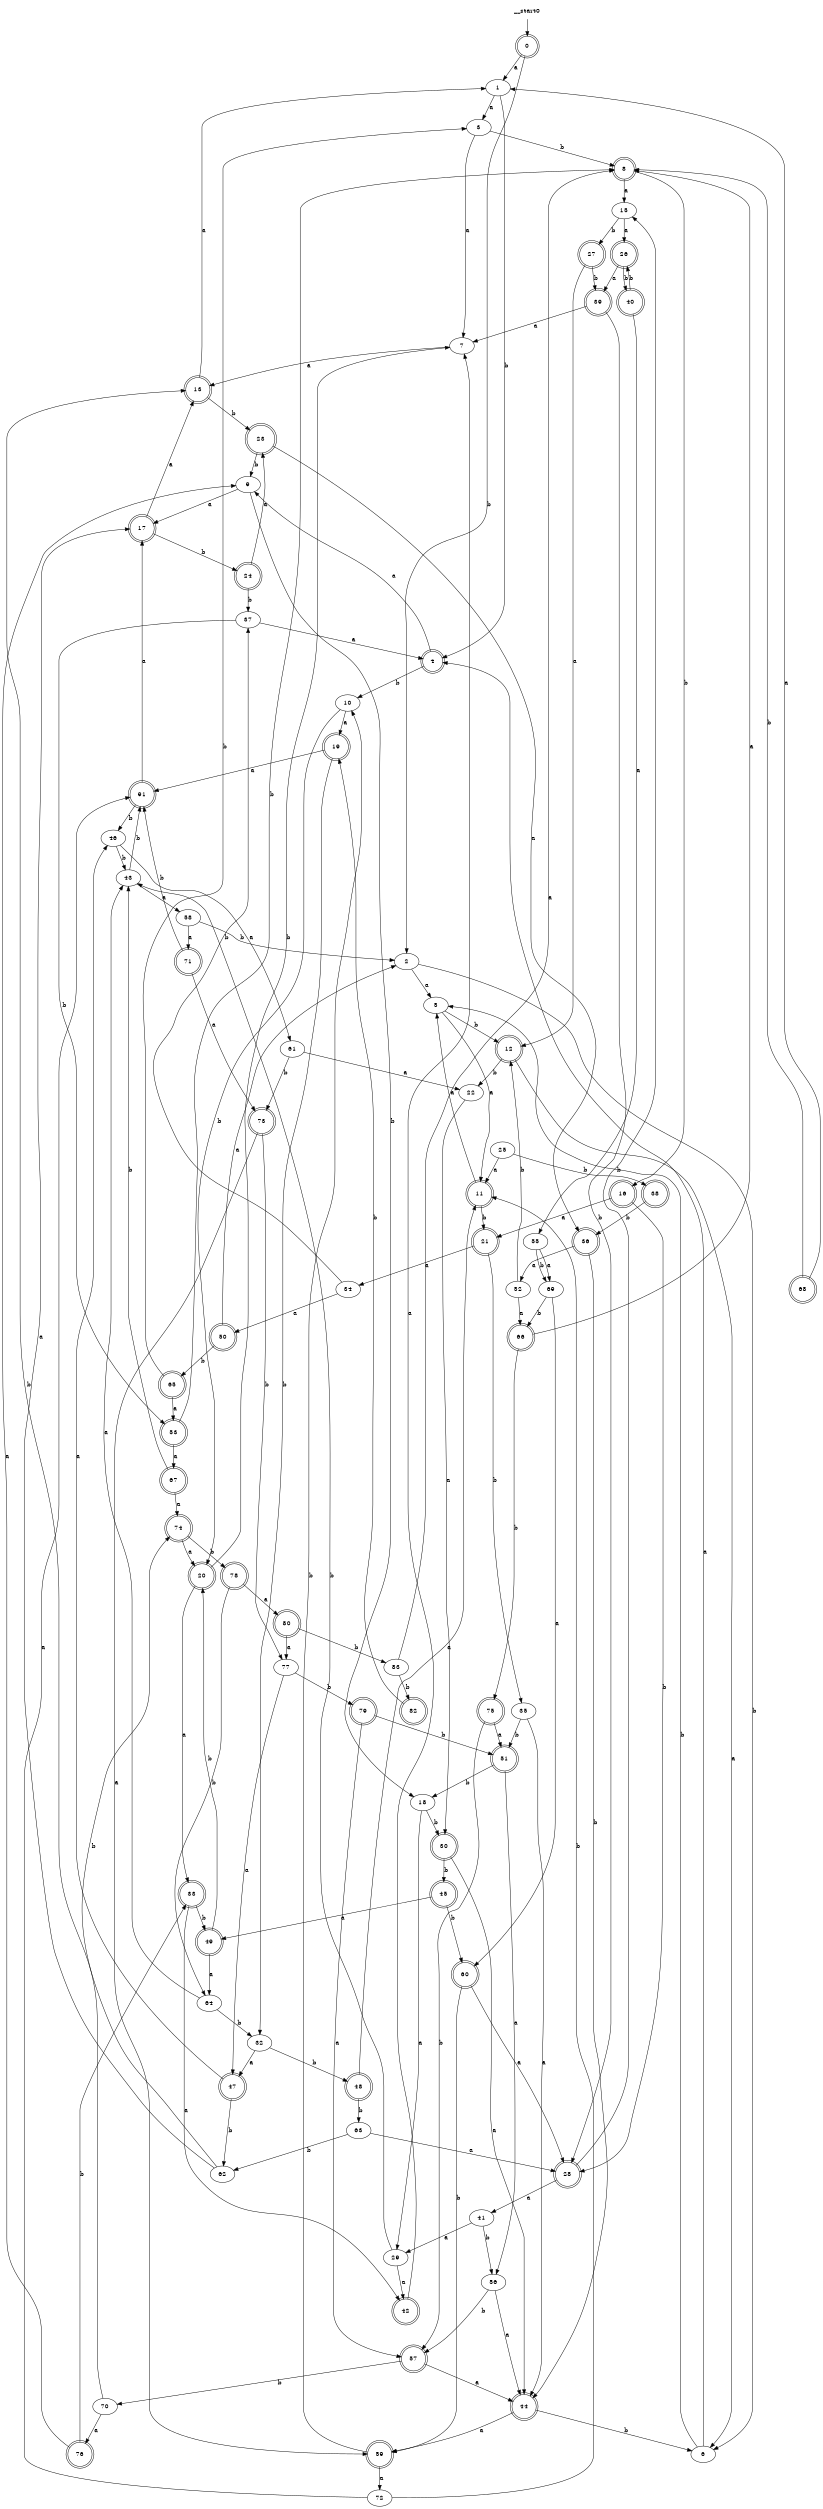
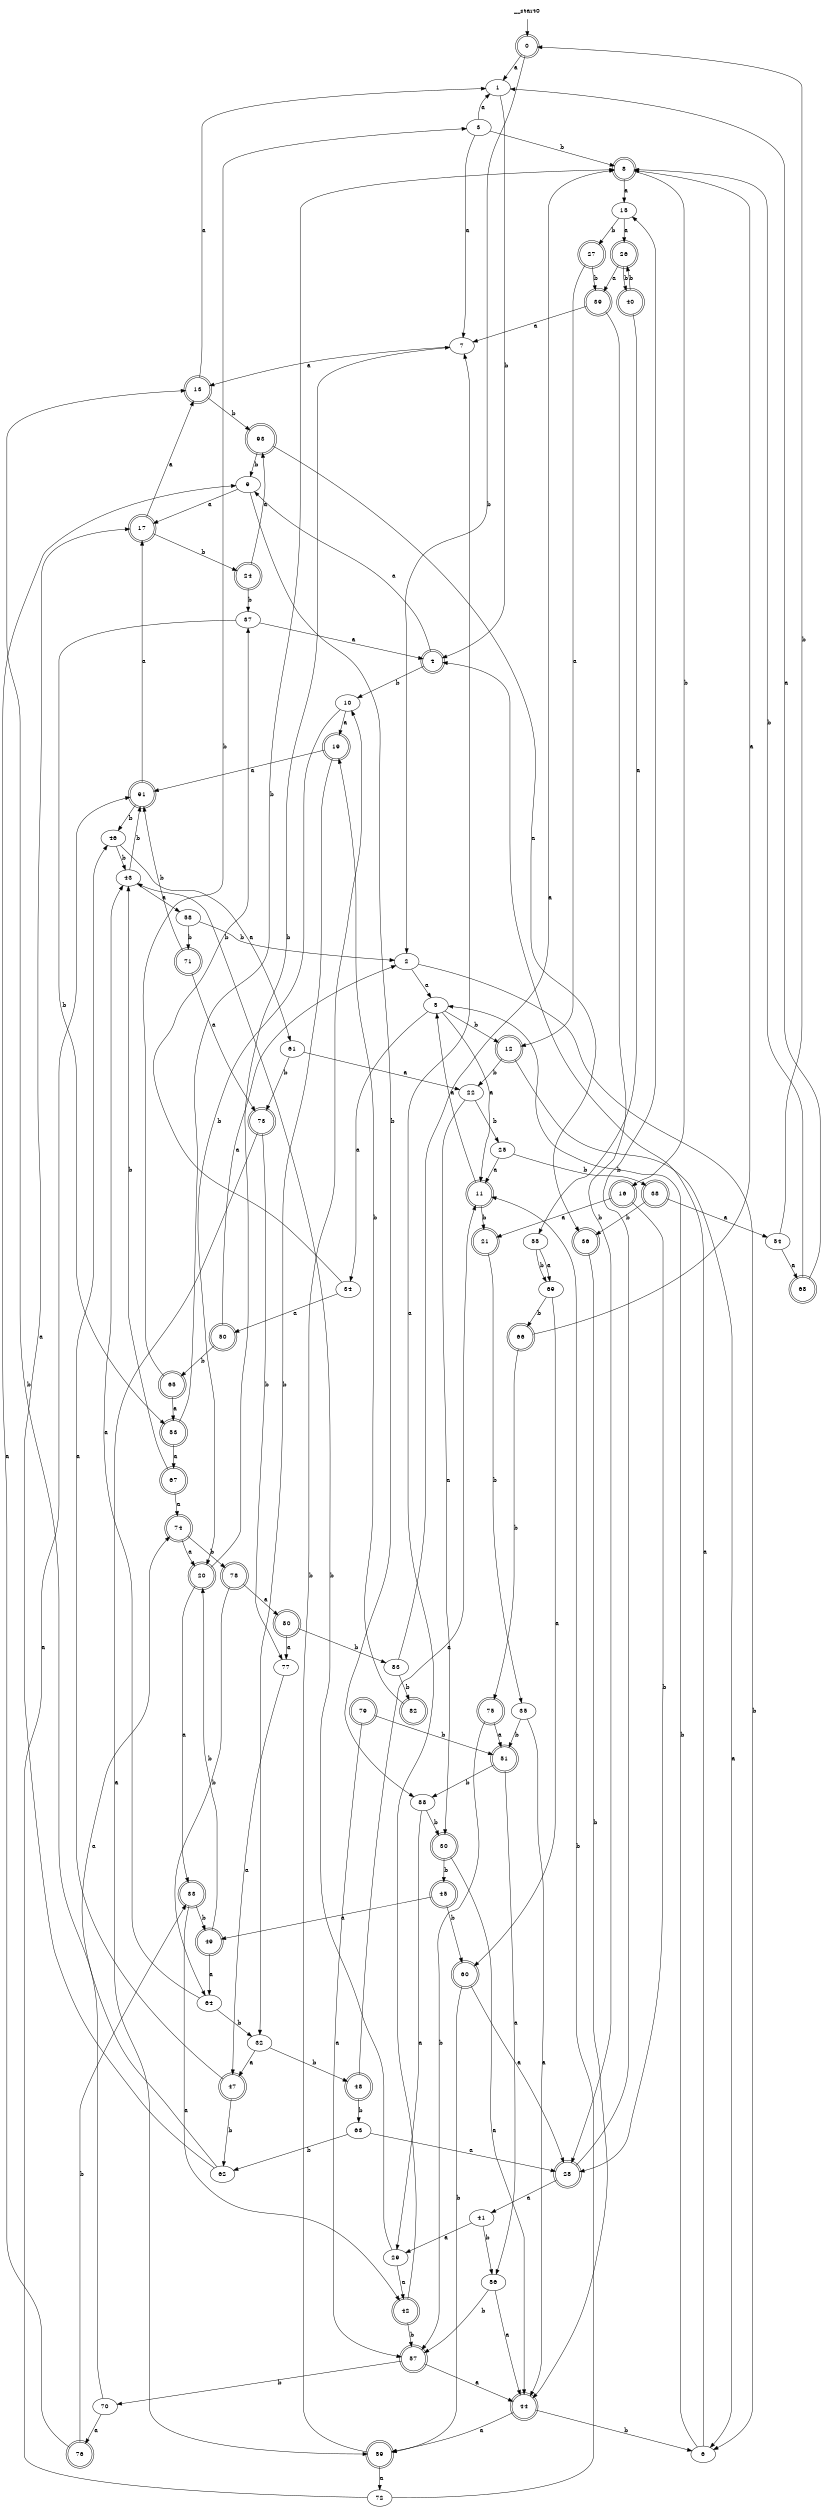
edge "1" -> "3": reversed
node "23": label "23" -> "93"
edge "58" -> "71": label "a" -> "b"
edge "22" -> "25": added, label "b"
node "54": added
edge "21" -> "34": now "5" -> "34"
node "52": removed
edge "77" -> "79": removed, label "b"
node "18": label "18" -> "88"
edge "62" -> "74": label "b" -> "a"
edge "42" -> "57": added, label "b"
